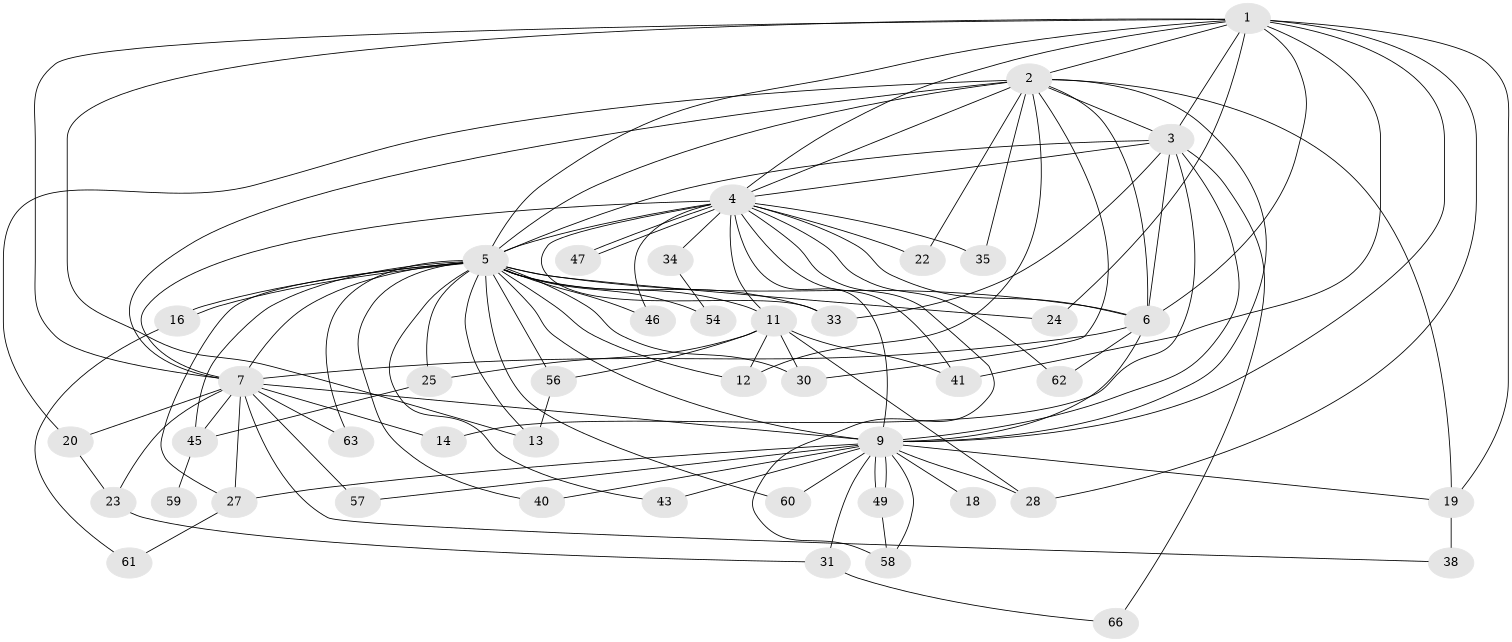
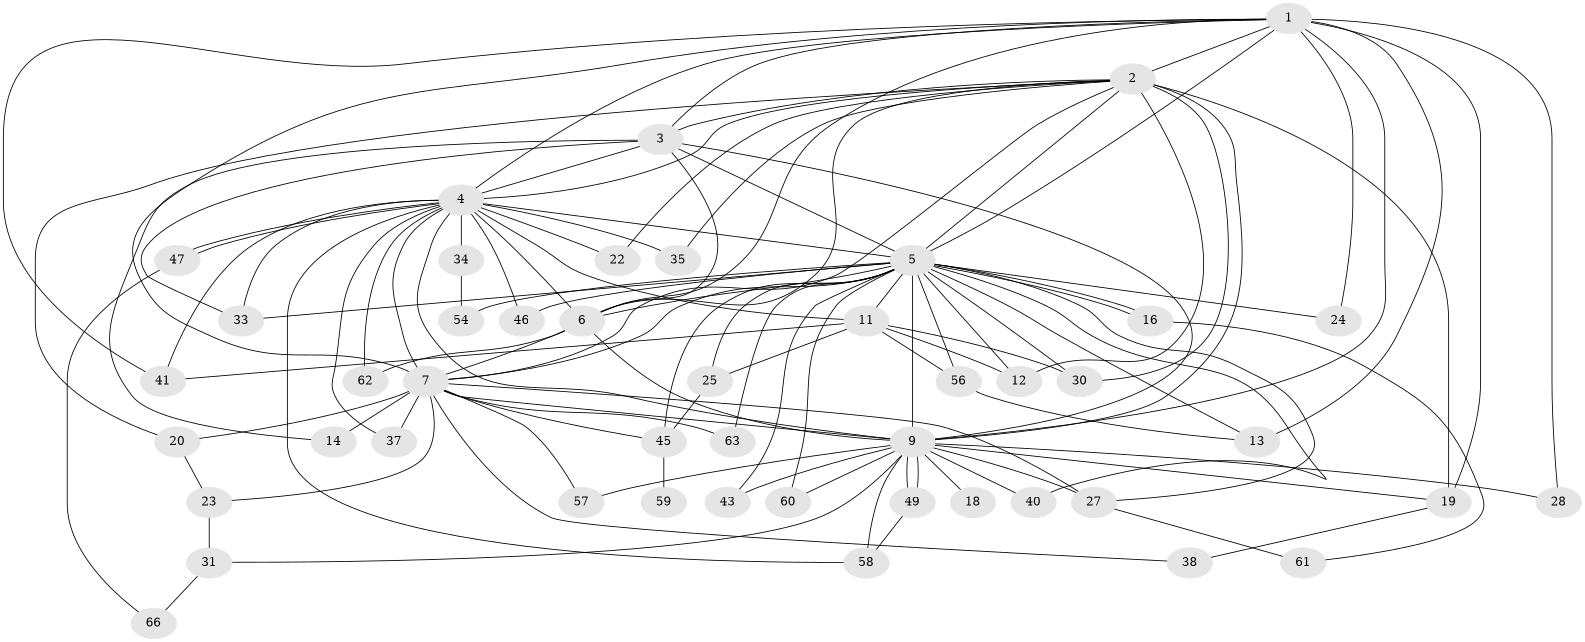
edge "3" -- "66": now "47" -- "66"
edge "11" -- "28": removed
node "37": added
